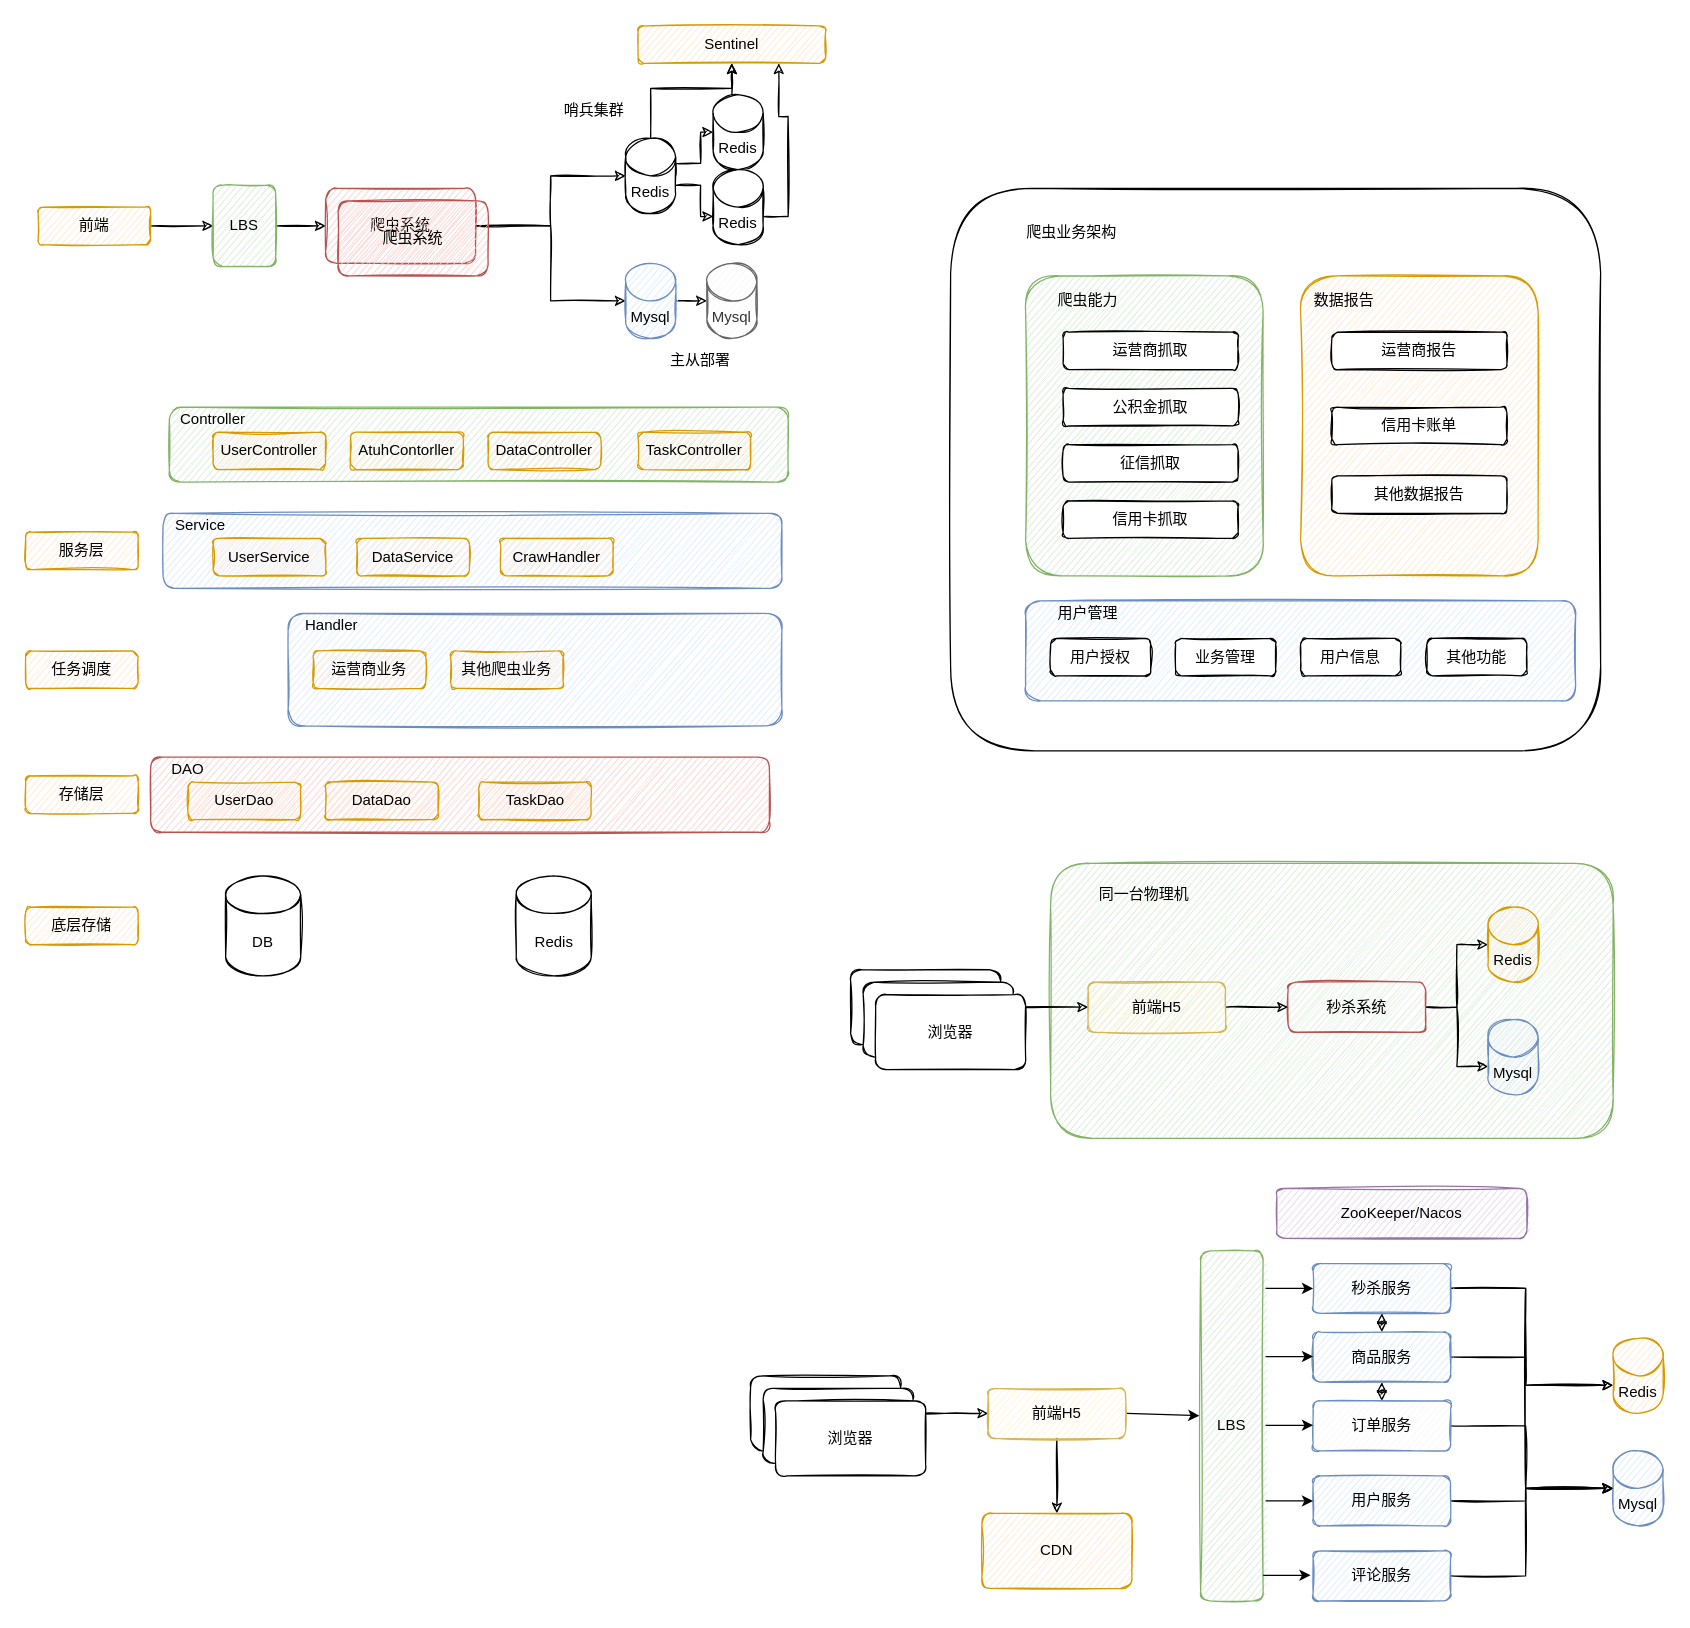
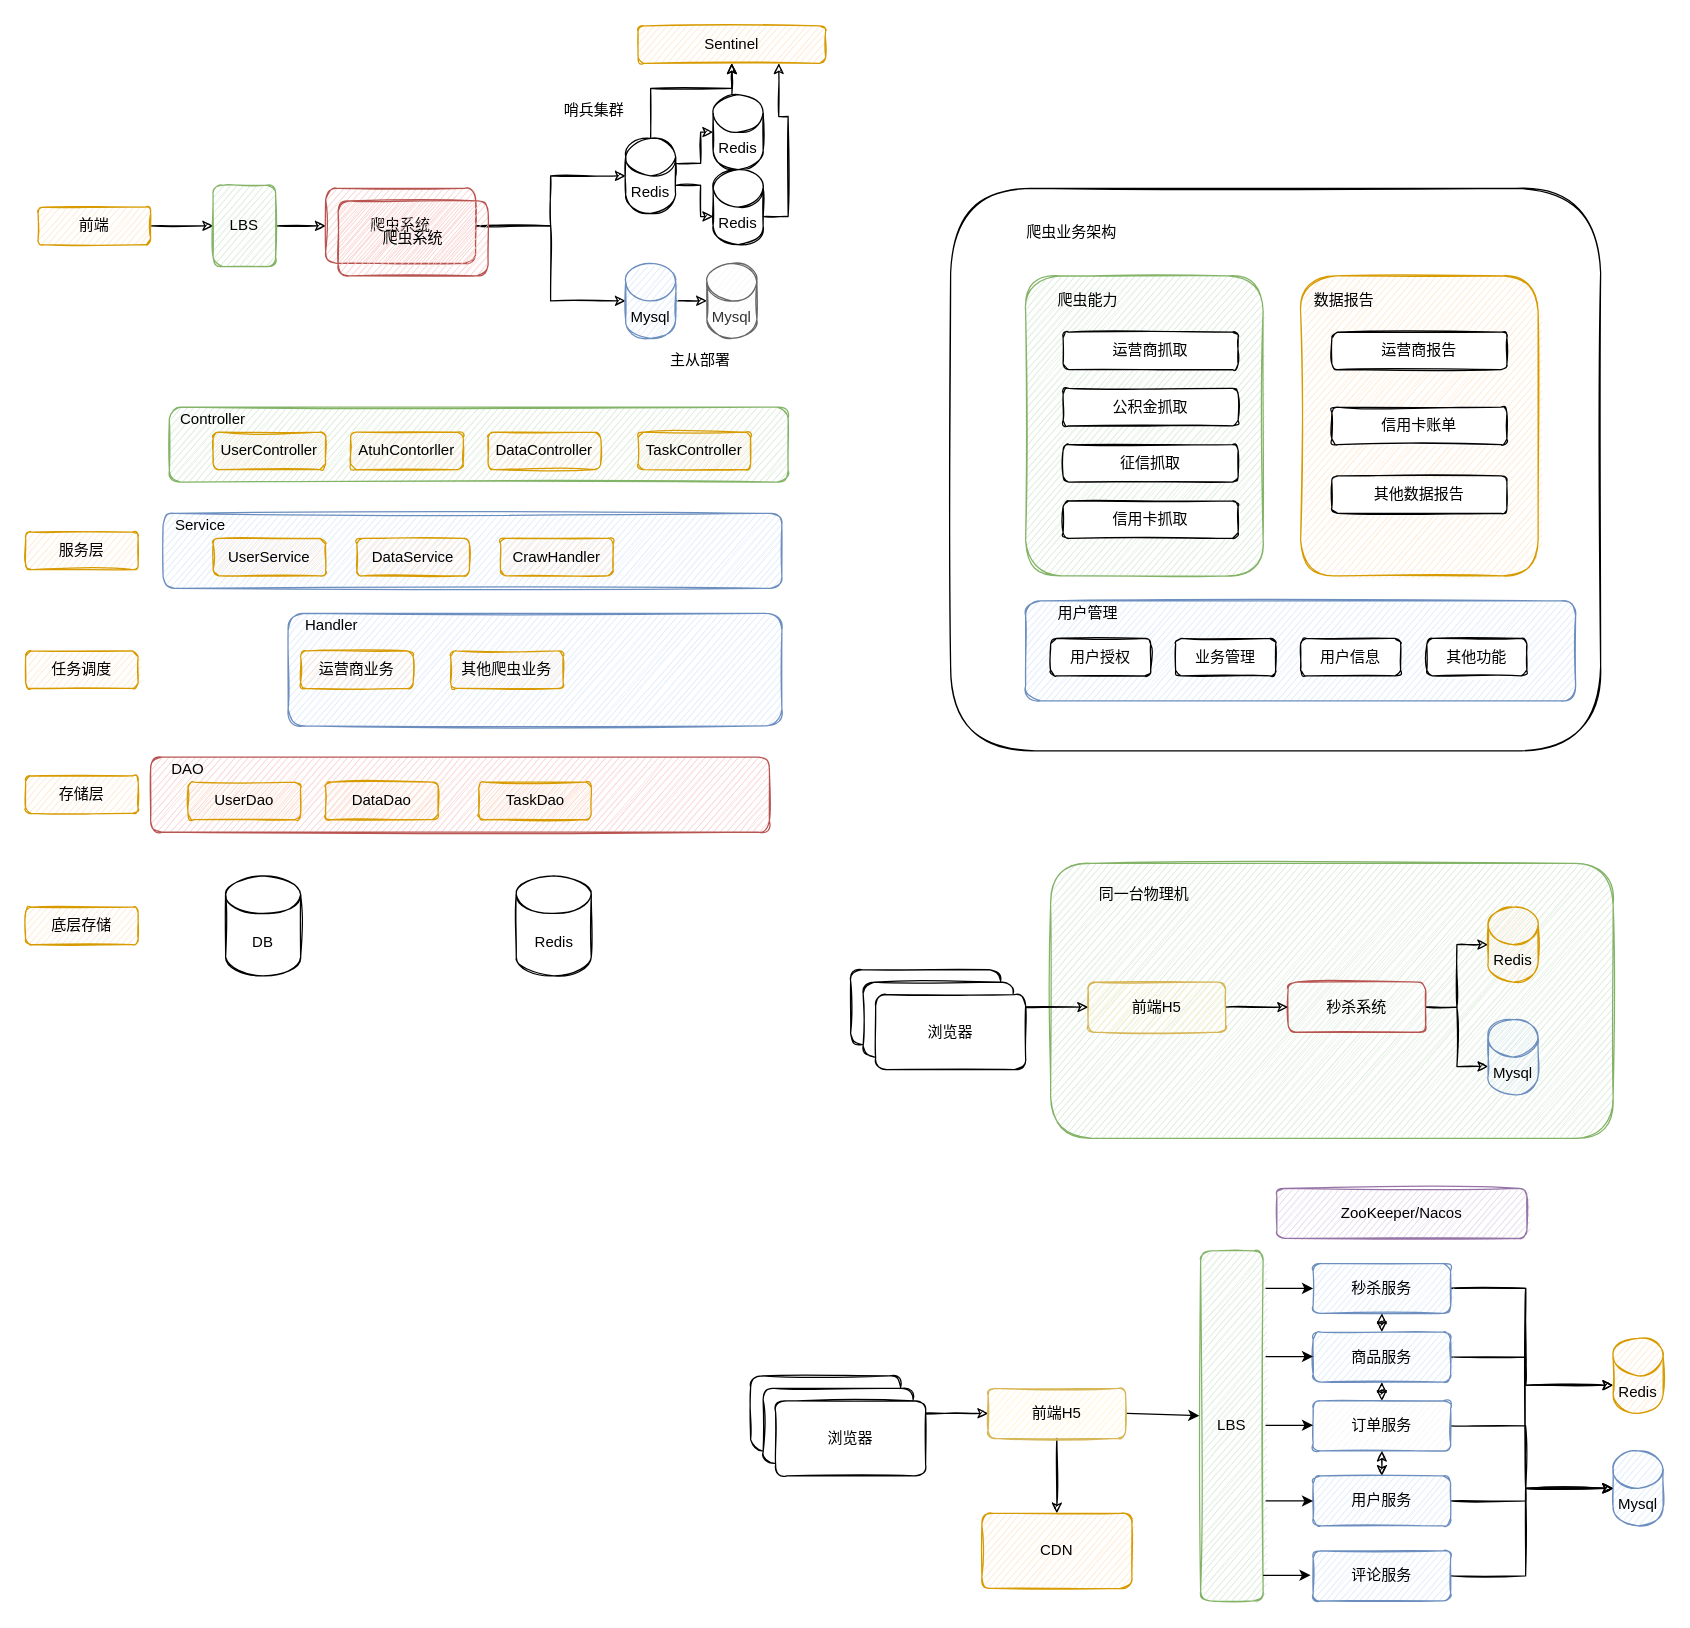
node "运营商业务": moved (369, 669) -> (357, 669)
edge "订单服务" -- "用户服务": added
